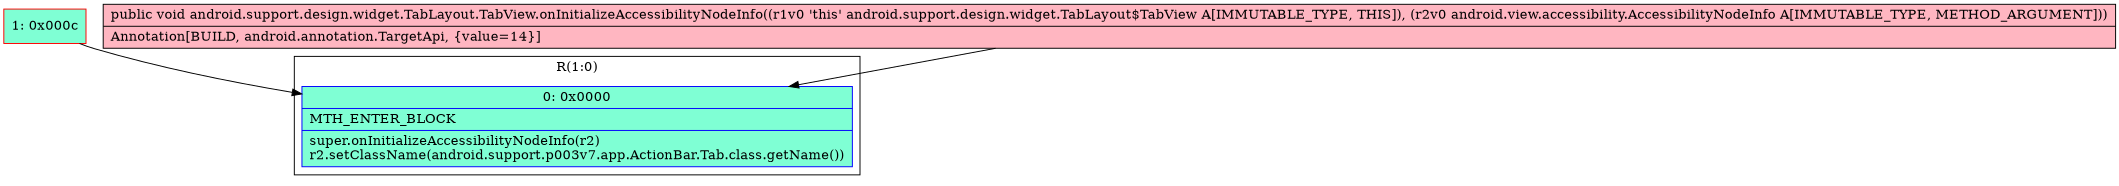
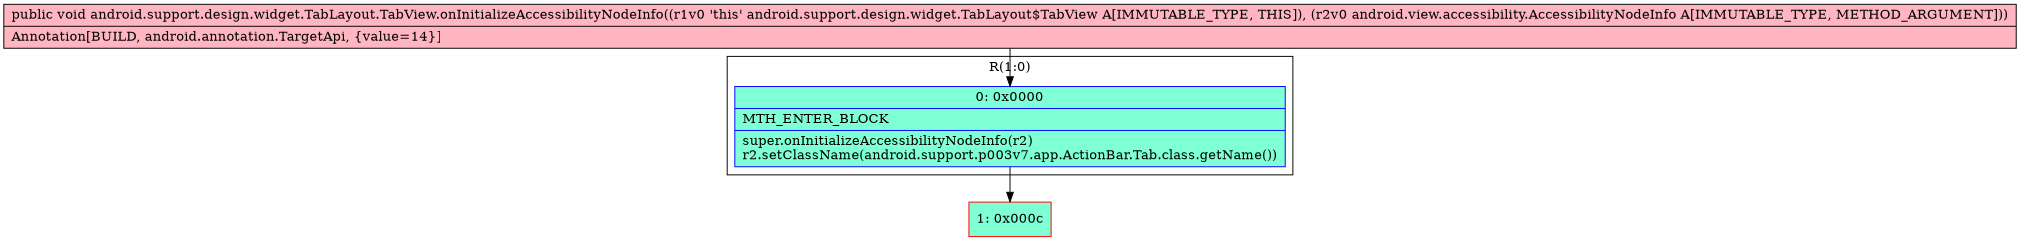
edge "1: 0x000c" -> "0: 0x0000": reversed
